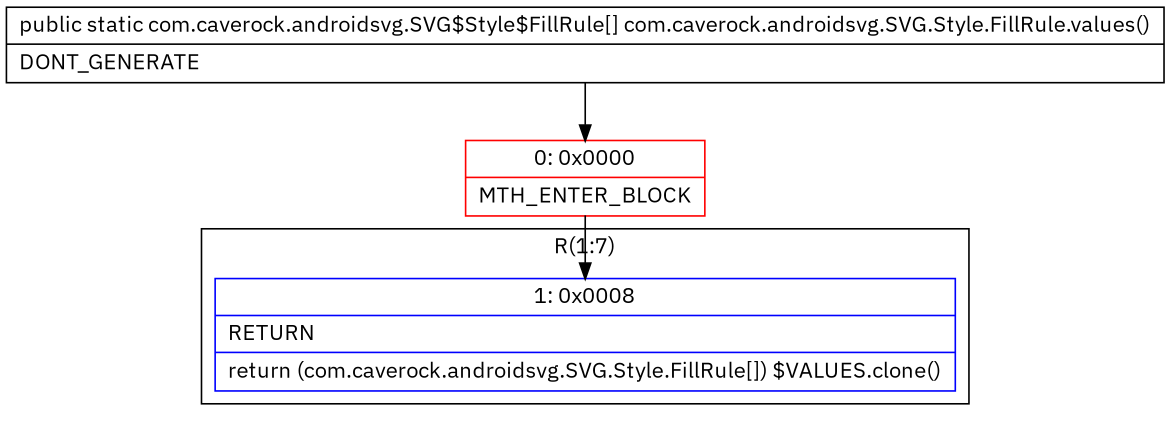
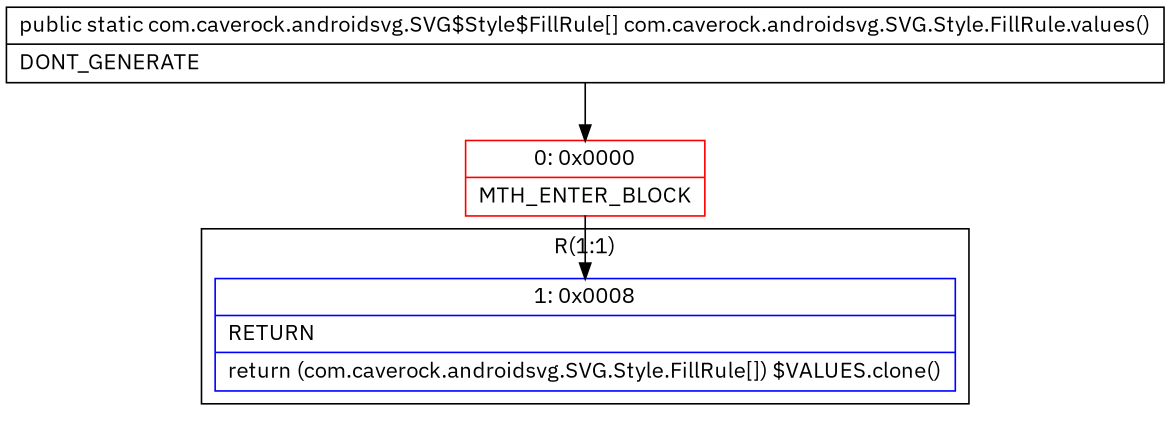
cluster "R(1:7)": label "R(1:7)" -> "R(1:1)"
